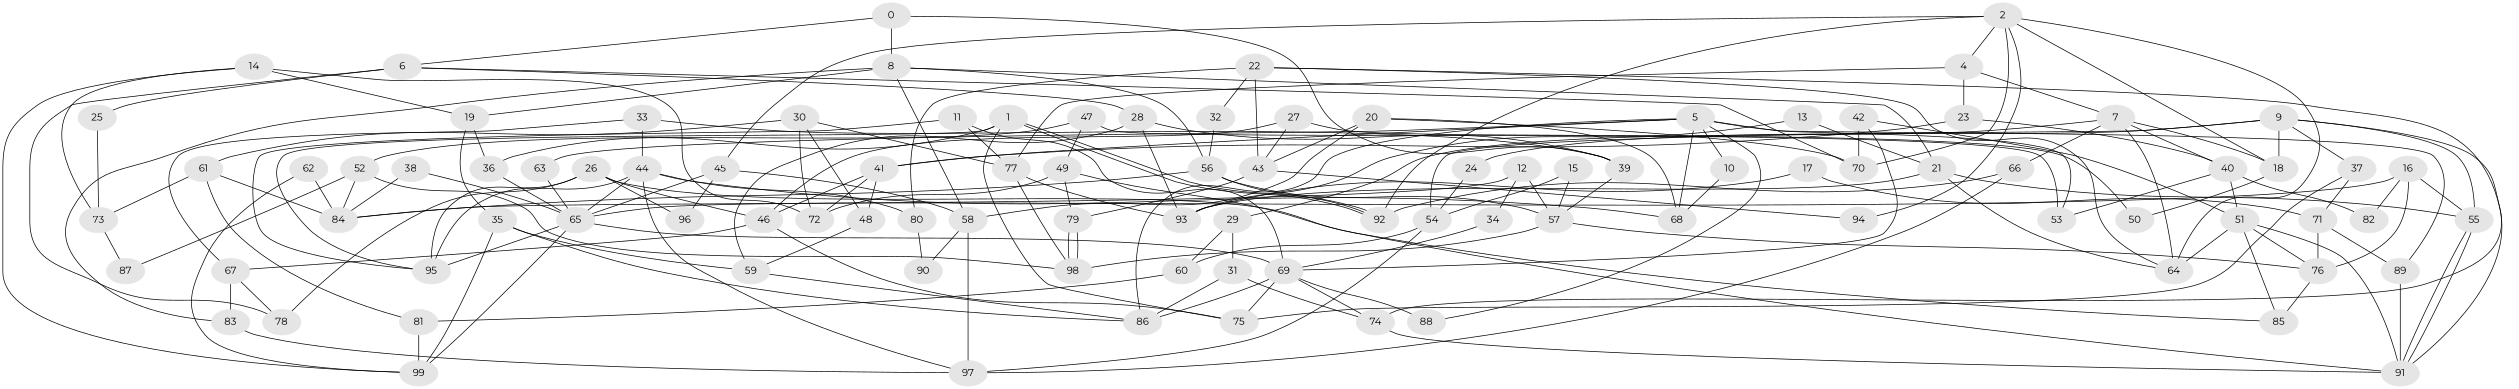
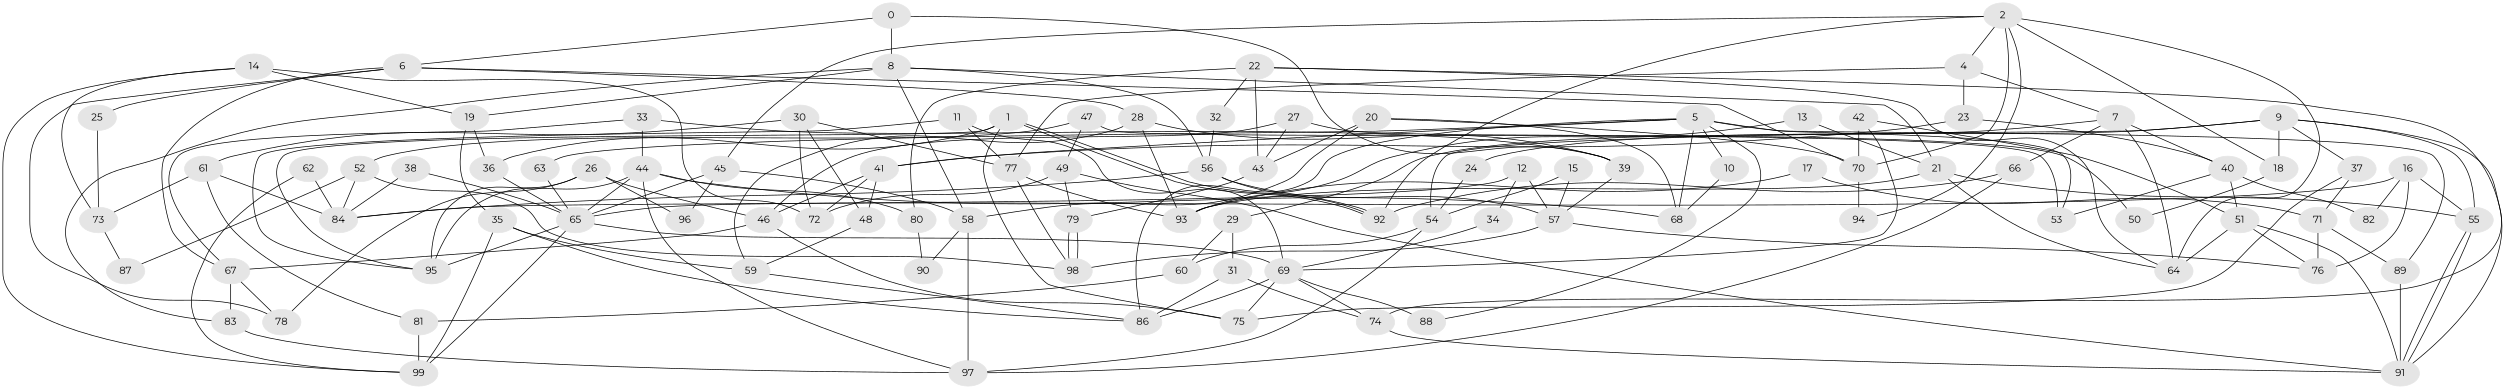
edge "6" -- "67": added
edge "7" -- "18": removed
edge "43" -- "94": now "70" -- "94"
node "85": removed
